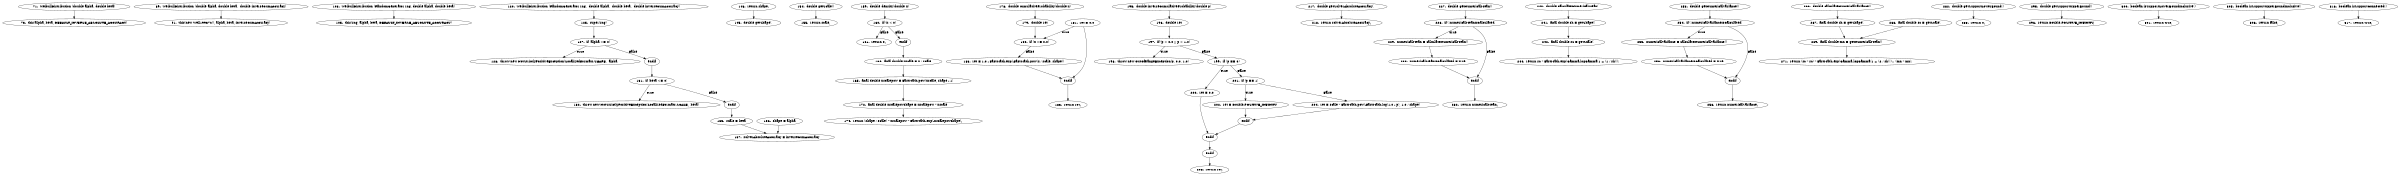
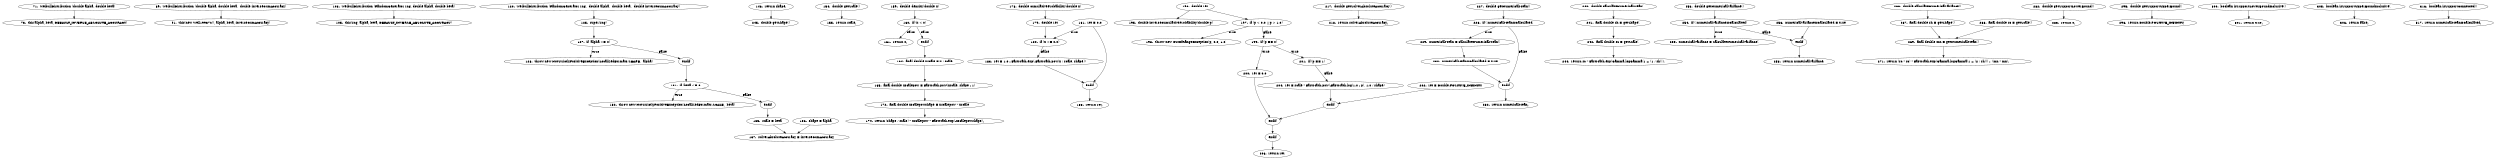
edge "195:  double inverseCumulativeProbability(double p)" -> "196:  double ret": reversed
node "145:  double getShape()": label "145:  double getShape()" -> "245:  double getShape()"
node "317:  return true;": label "317:  return true;" -> "317:  return numericalMeanIsCalculated;"
edge "255:  numericalVariance = calculateNumericalVariance()" -> "256:  numericalVarianceIsCalculated = true": removed
edge "199:  if (p == 0)" -> "201:  if (p == 1)": label "False" -> "True"
edge "201:  if (p == 1)" -> "202:  ret = Double.POSITIVE_INFINITY": removed, label "True"
